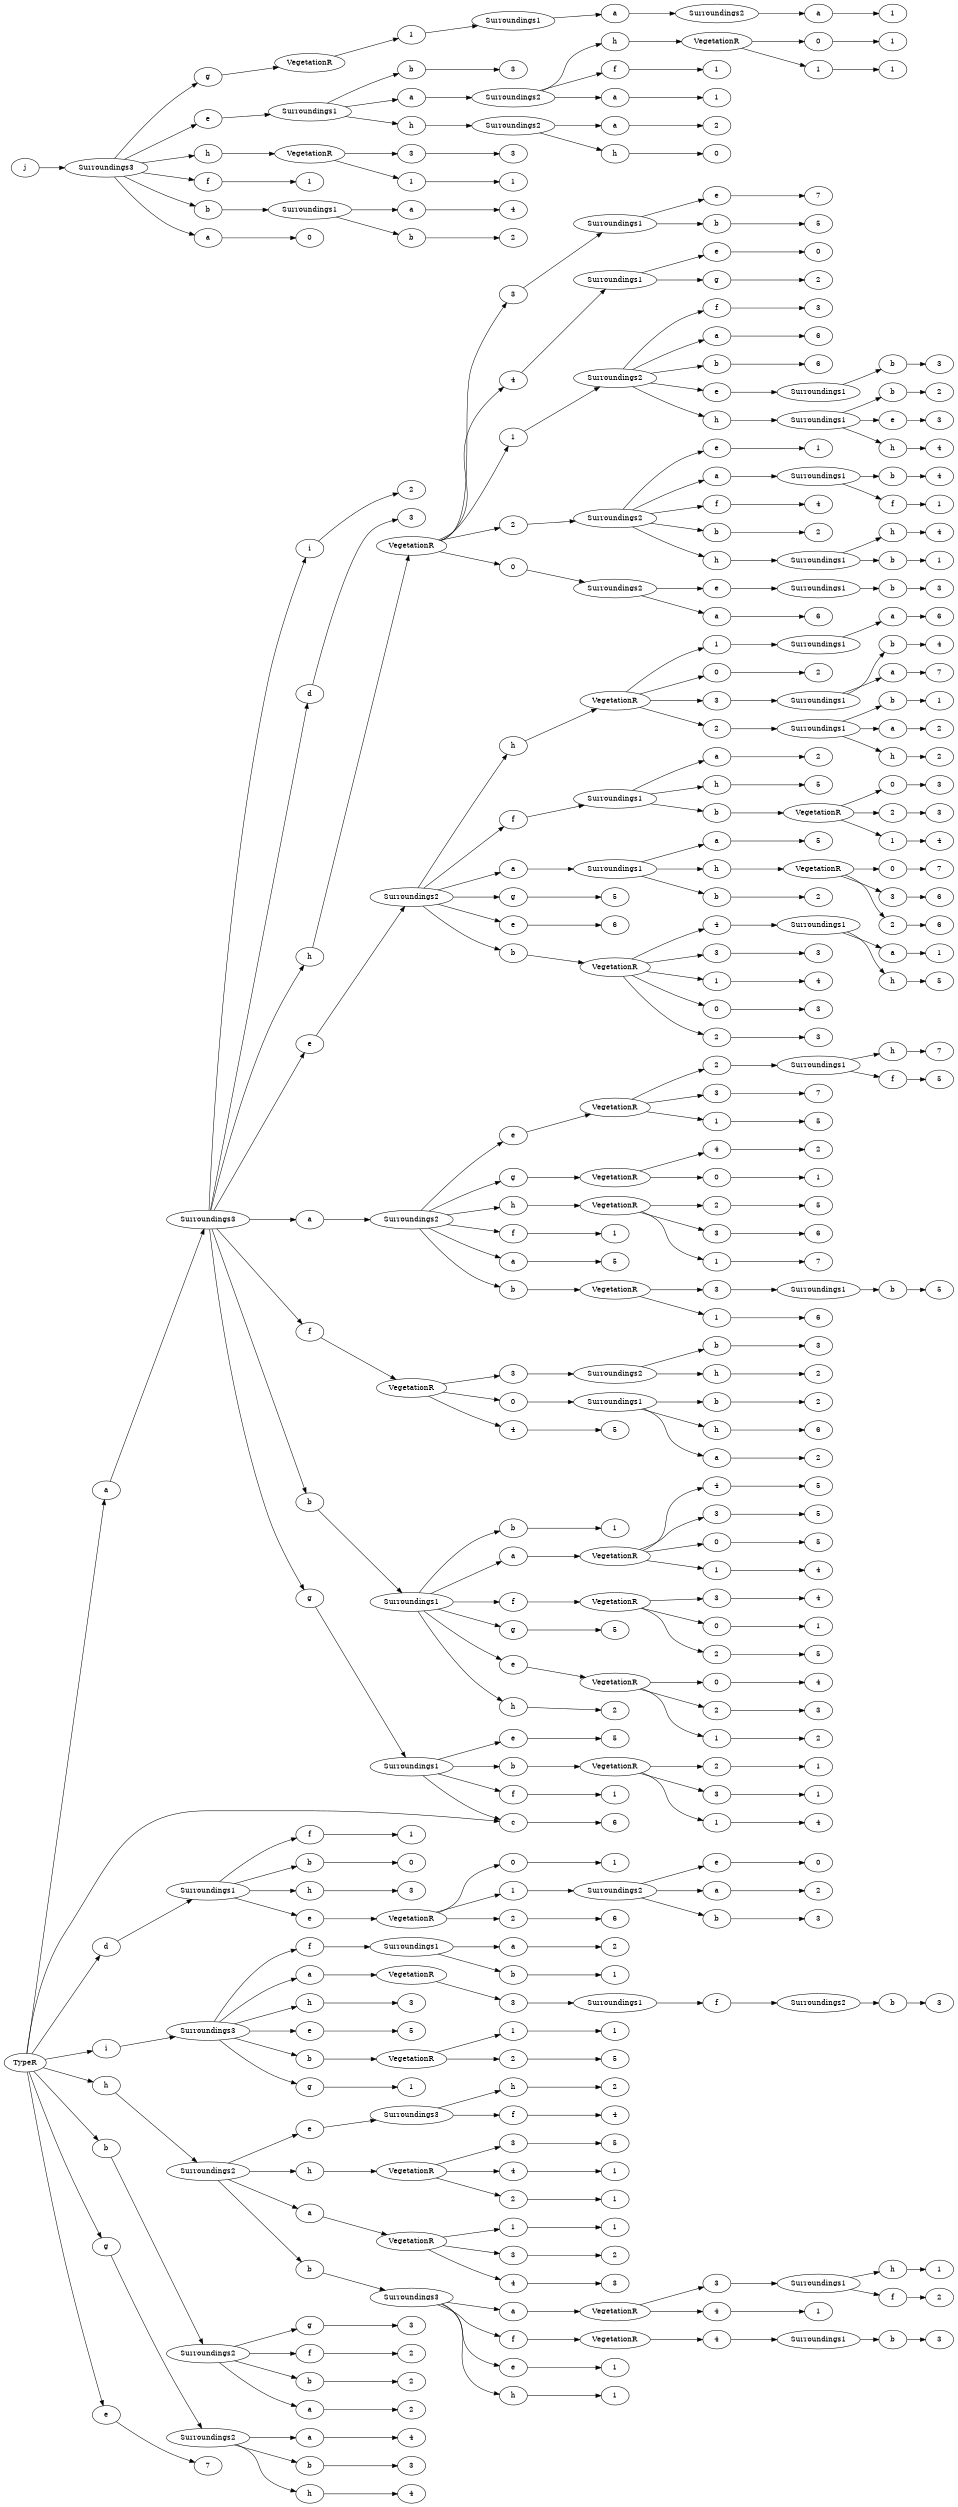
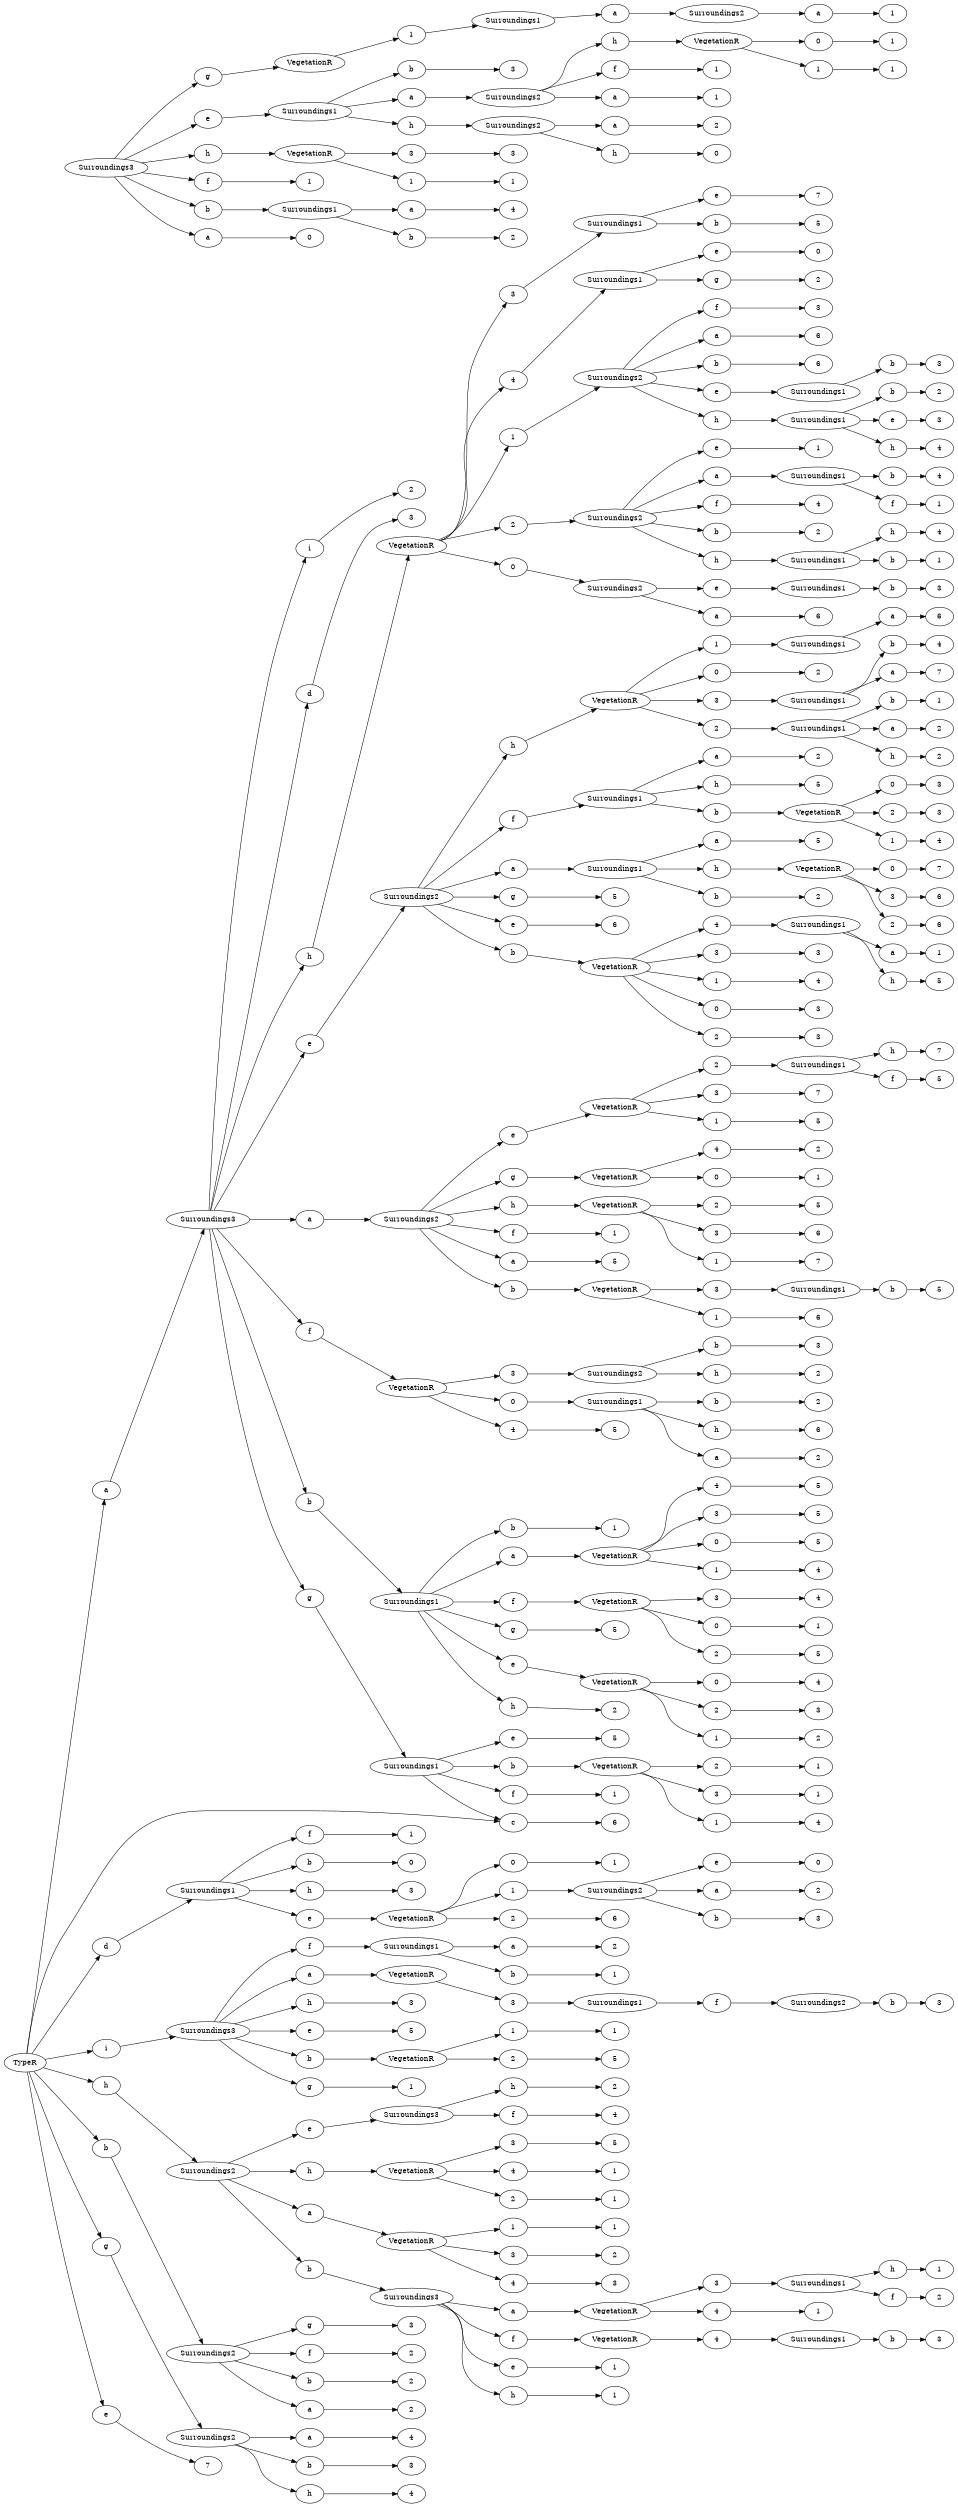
node "j": removed
